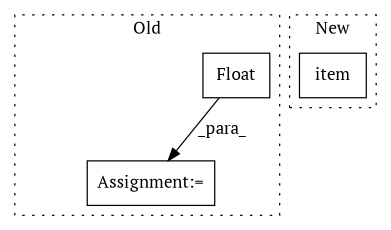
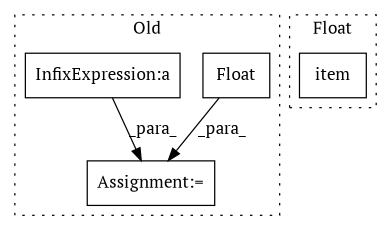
cluster "New": label "New" -> "Float"
node "InfixExpression:a": added
